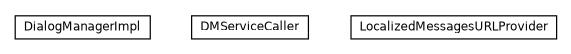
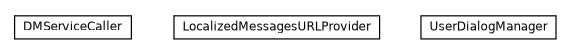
node "DialogManagerImpl": removed
node "UserDialogManager": added
